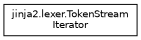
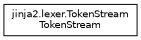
node "jinja2.lexer.TokenStream Iterator": label "jinja2.lexer.TokenStream Iterator" -> "jinja2.lexer.TokenStream TokenStream"
